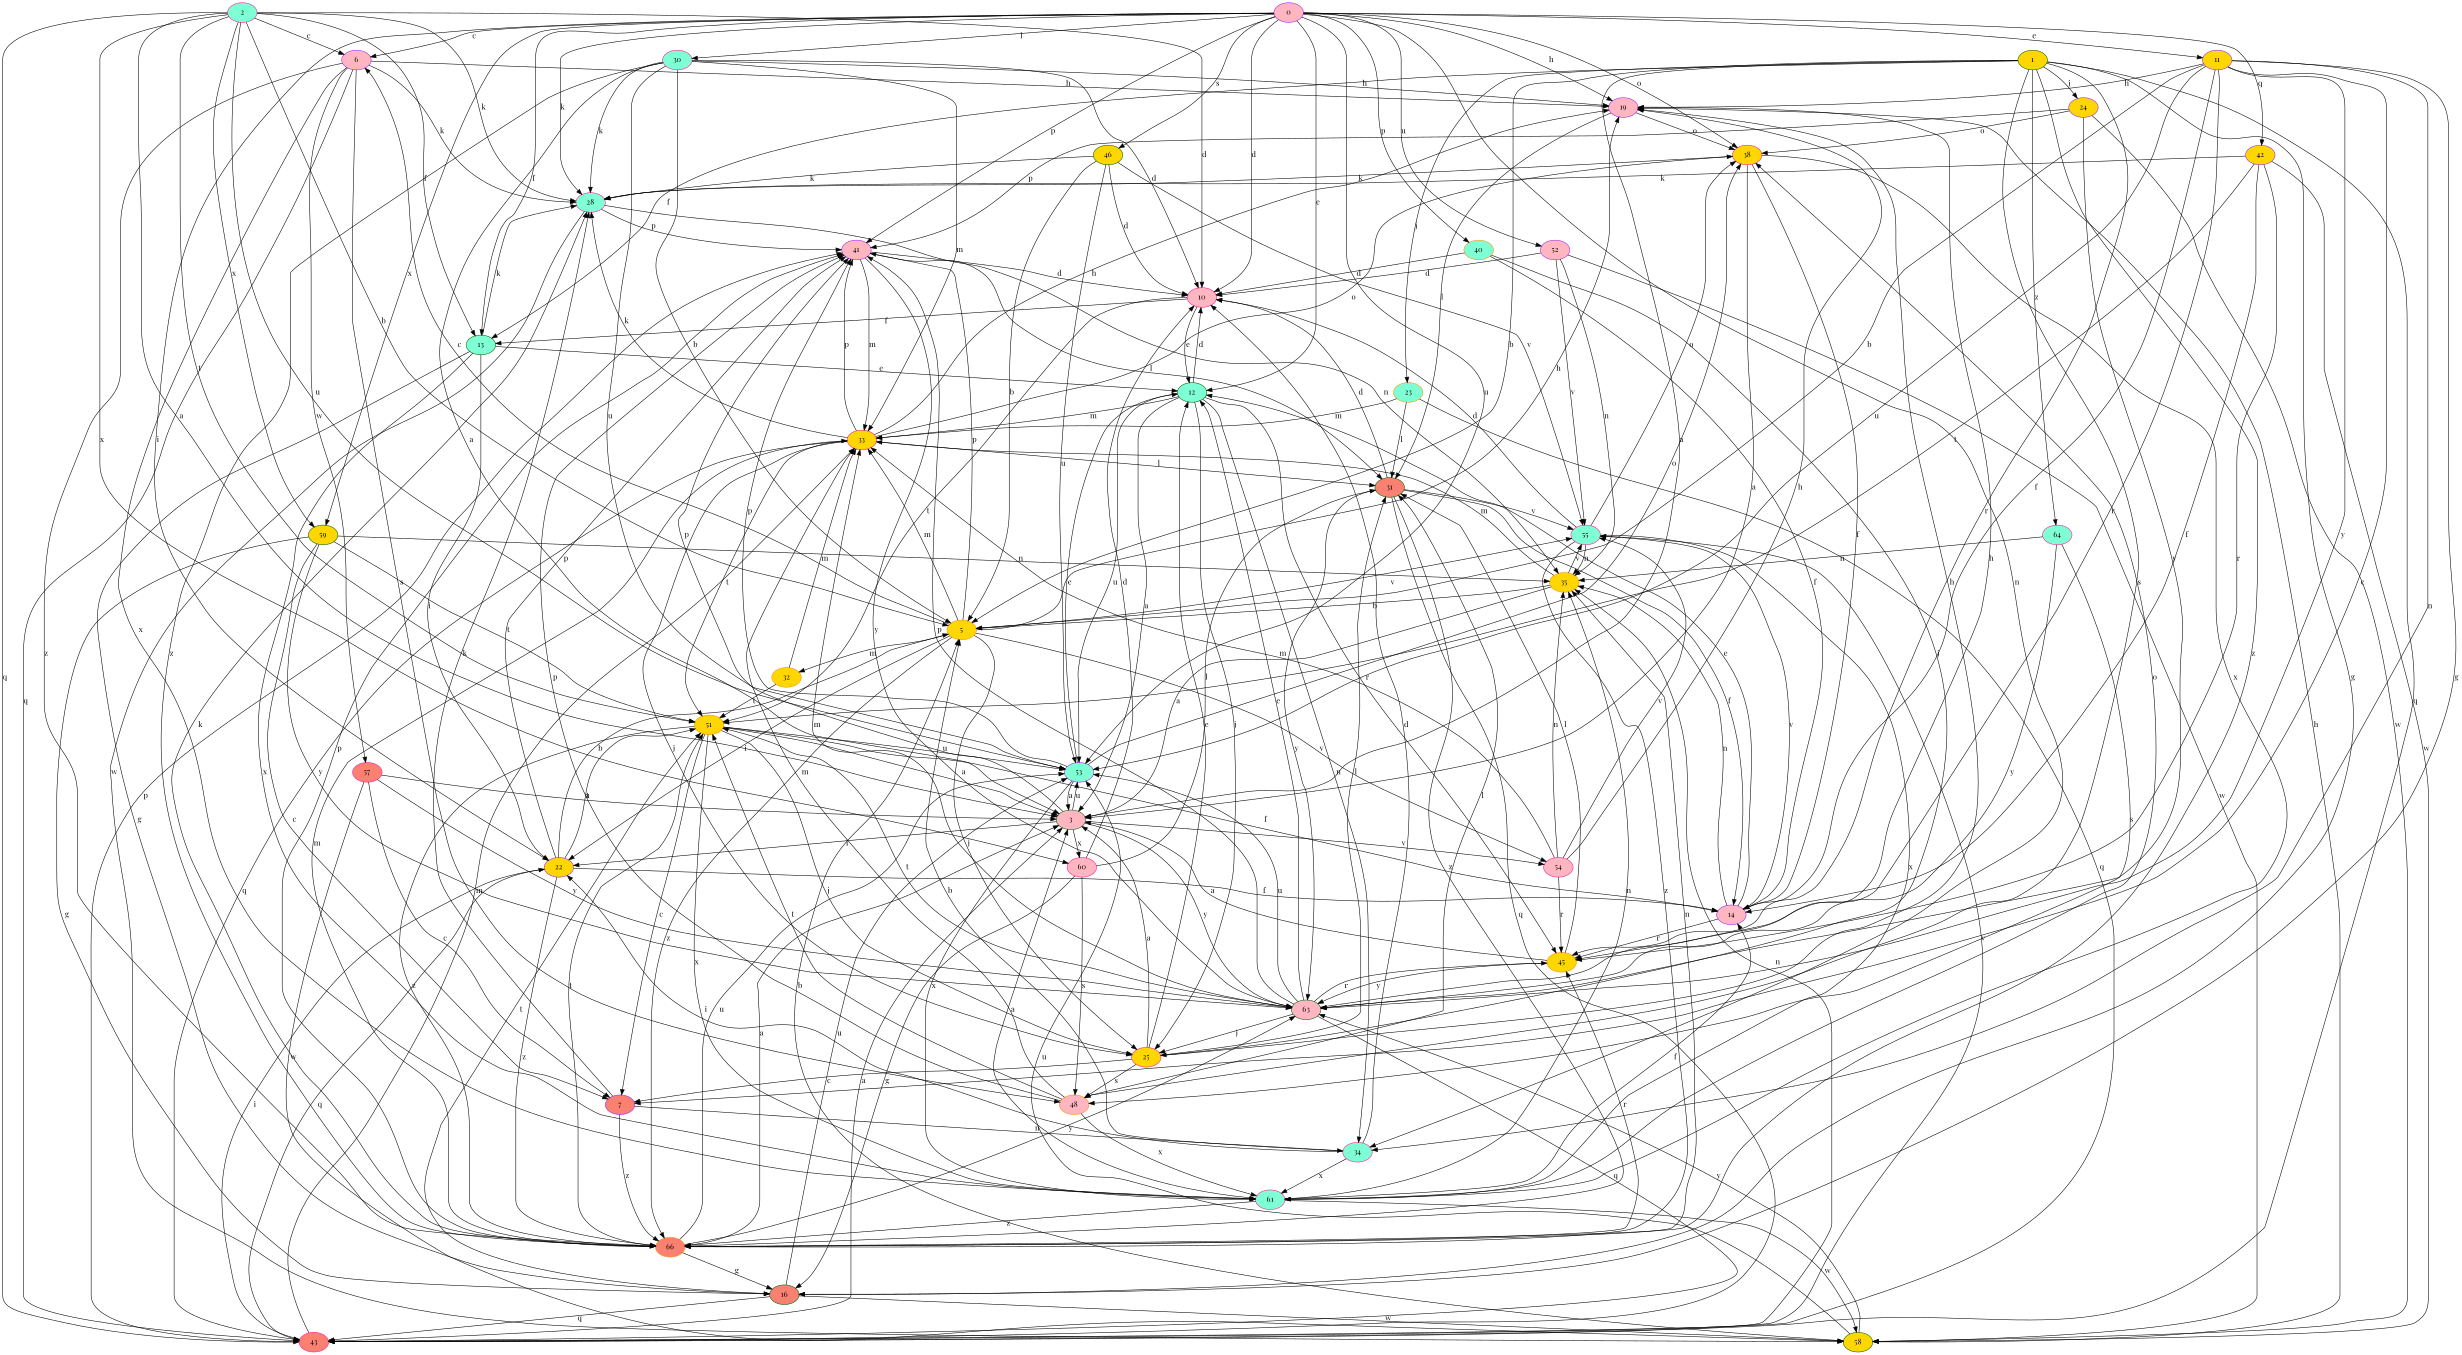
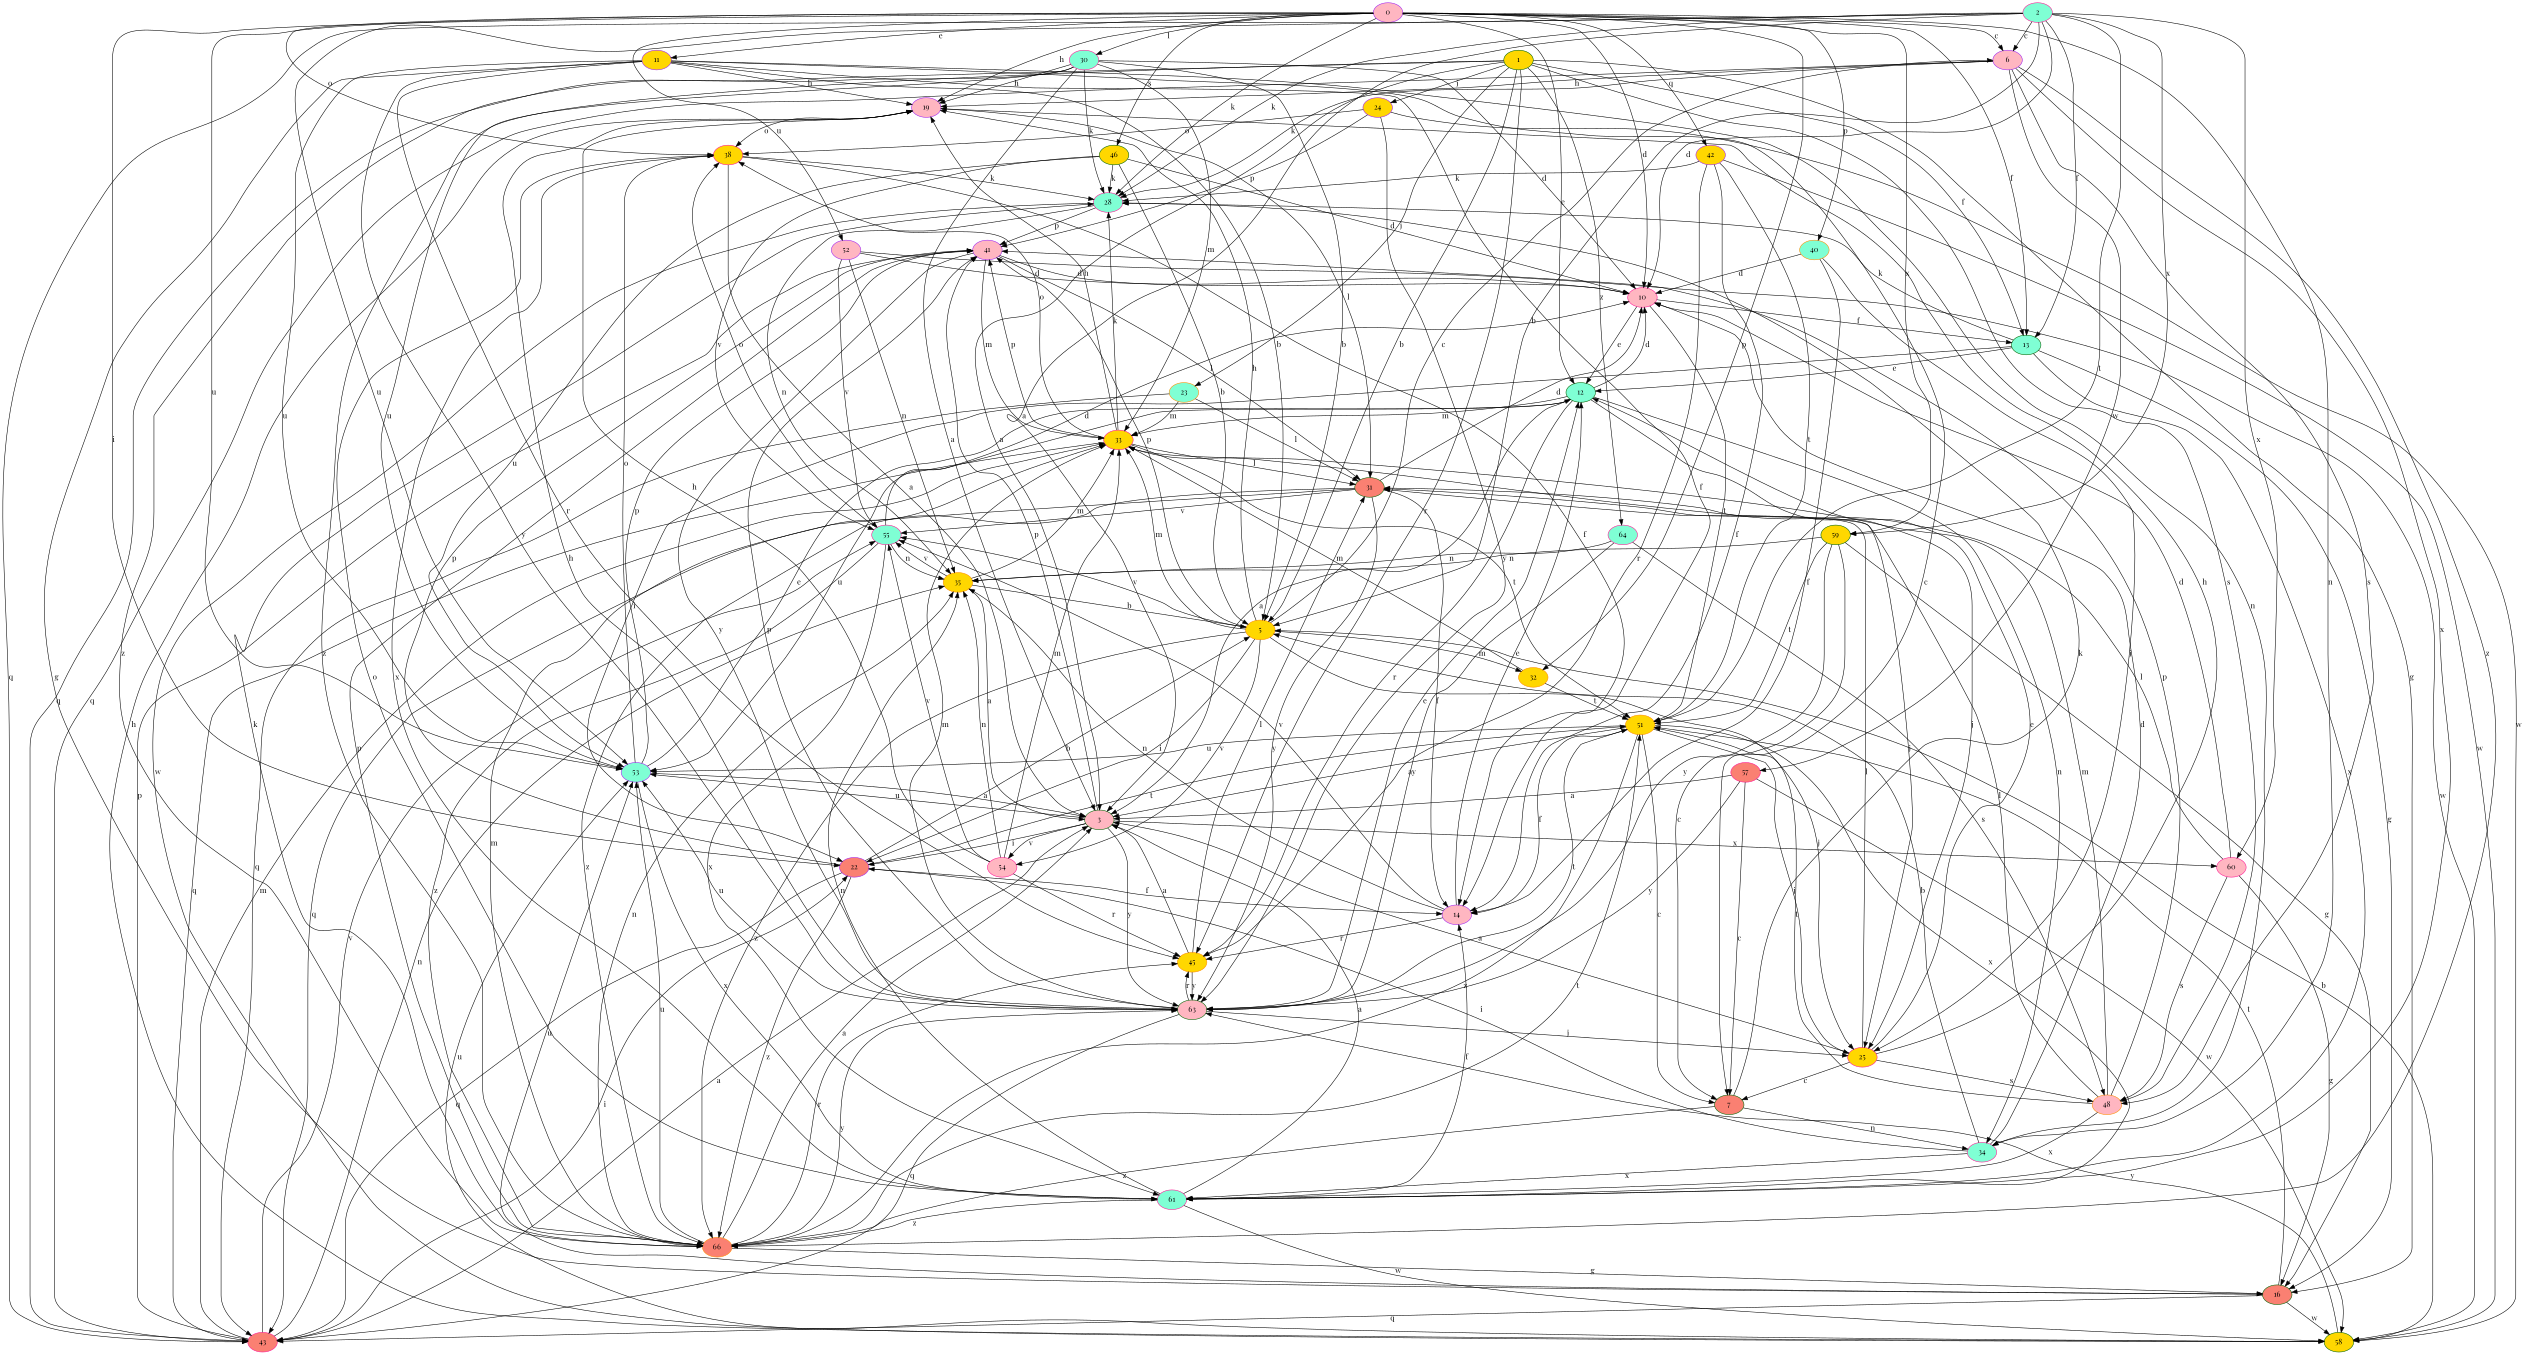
edge "0" -> "41": now "0" -> "32"
node "22": fillcolor gold -> salmon
node "7": color purple -> darkgreen
